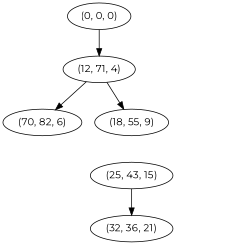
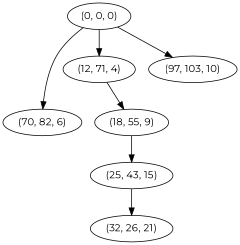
node "(97, 103, 10)": added
edge "(12, 71, 4)" -> "(70, 82, 6)": now "(0, 0, 0)" -> "(70, 82, 6)"
edge "(18, 55, 9)" -> "(25, 43, 15)": added
node "(32, 36, 21)": label "(32, 36, 21)" -> "(32, 26, 21)"
